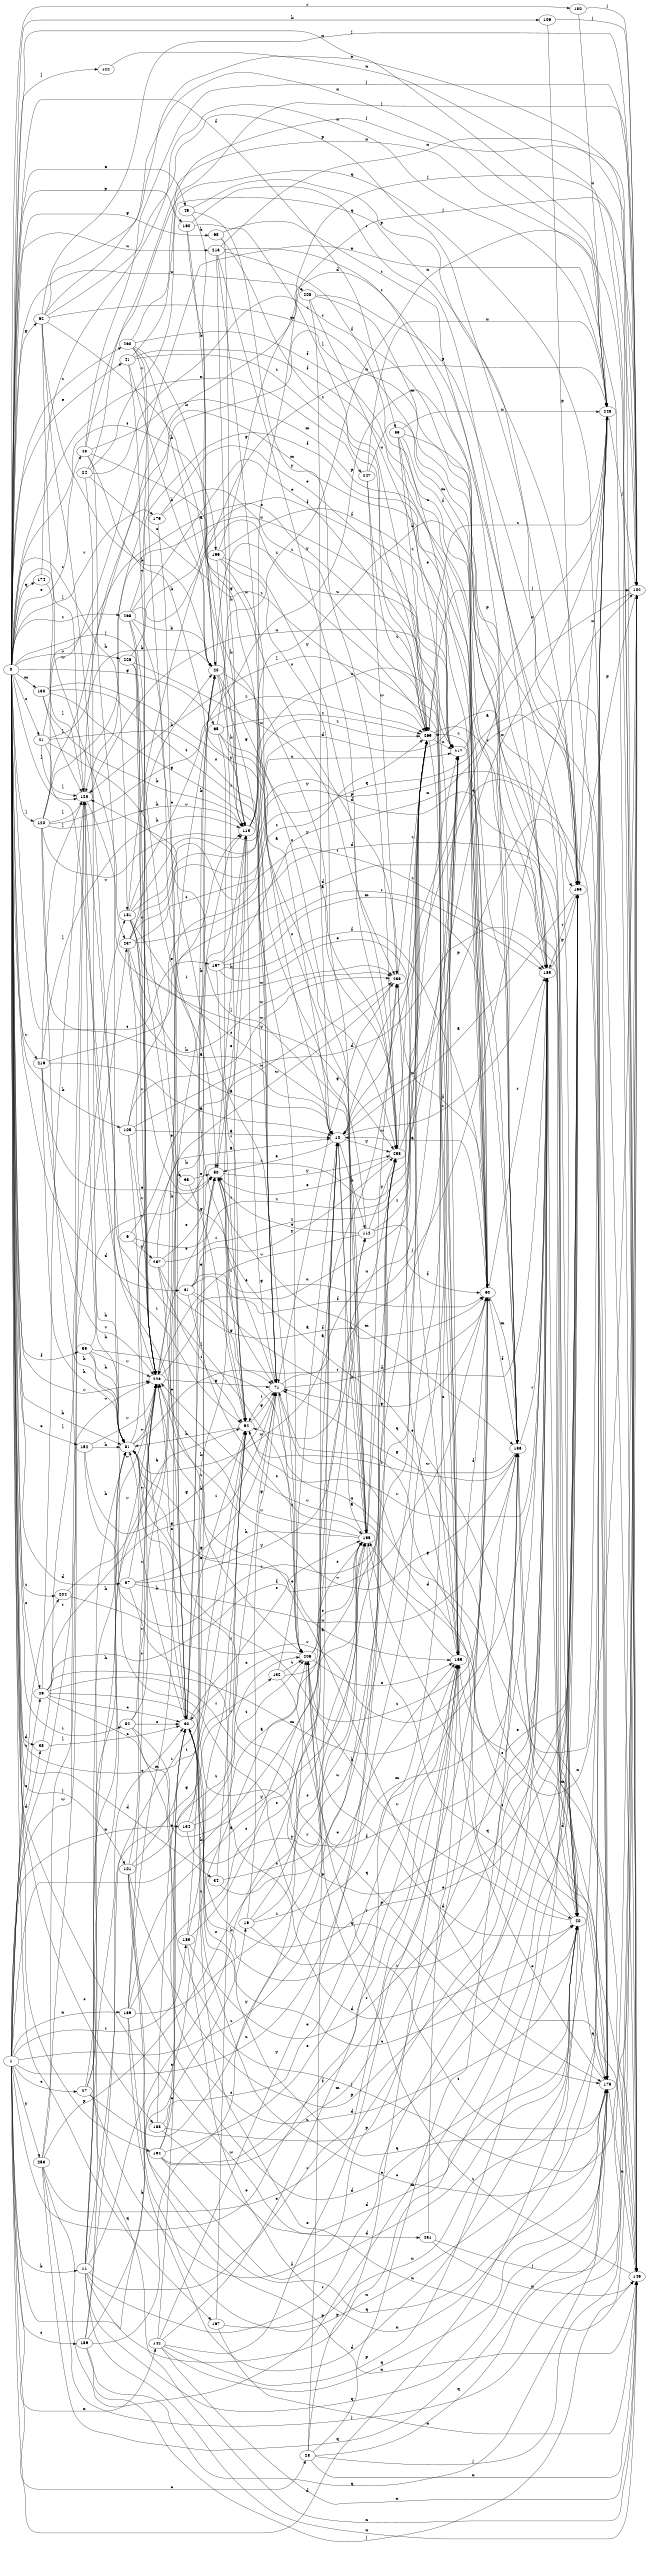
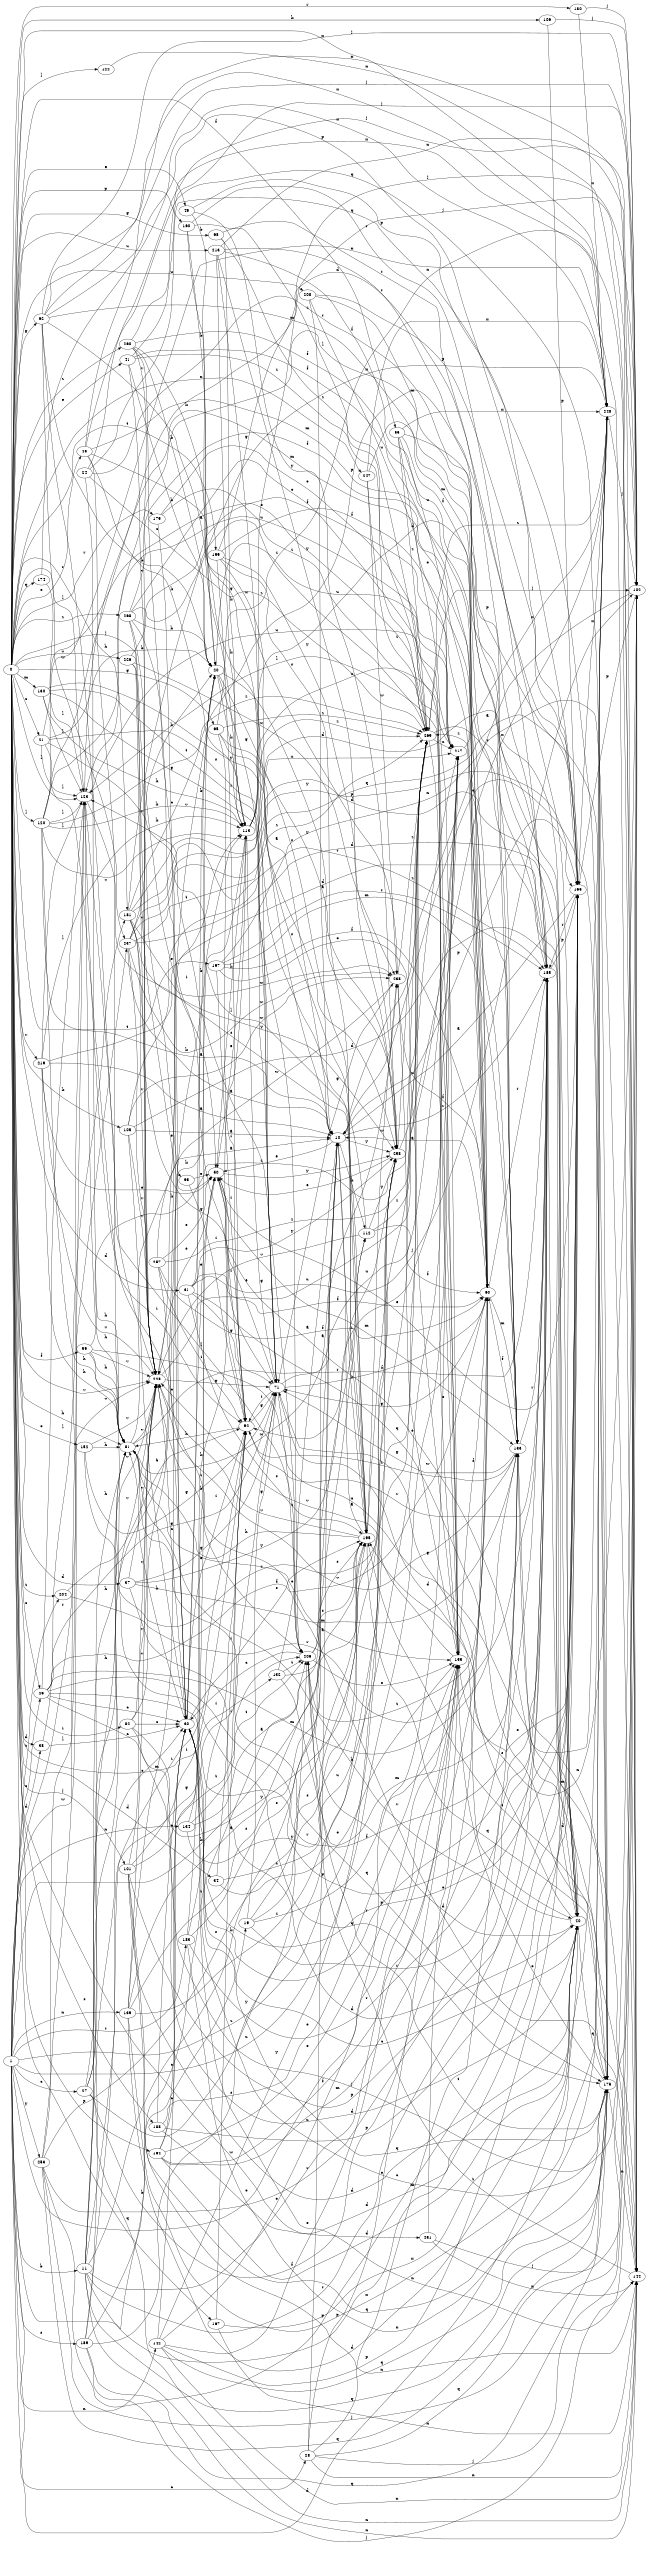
edge "112" -> "50": now "165" -> "50"
node "6": removed
edge "37" -> "133": label "u" -> "m"
node "146": label "146" -> "144"
